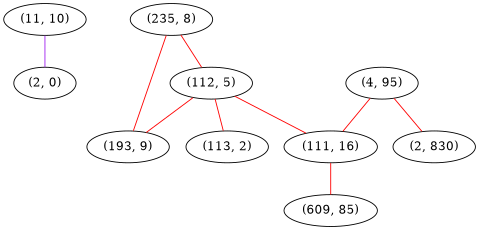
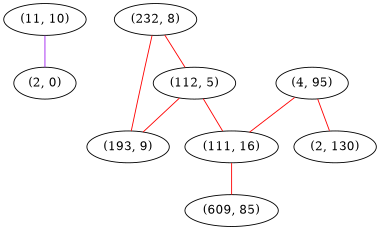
node "(235, 8)": label "(235, 8)" -> "(232, 8)"
node "(113, 2)": removed
node "(2, 830)": label "(2, 830)" -> "(2, 130)"
